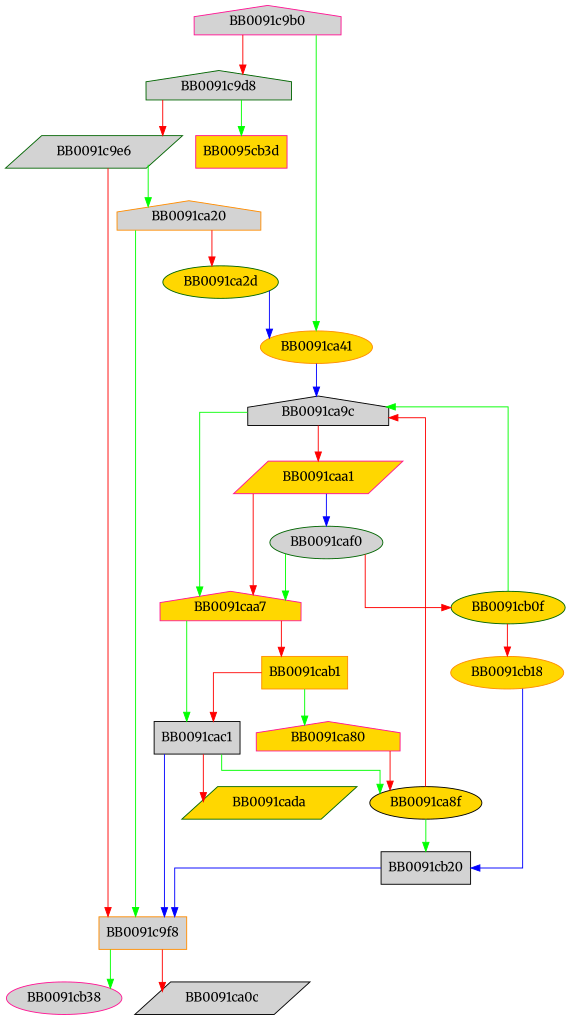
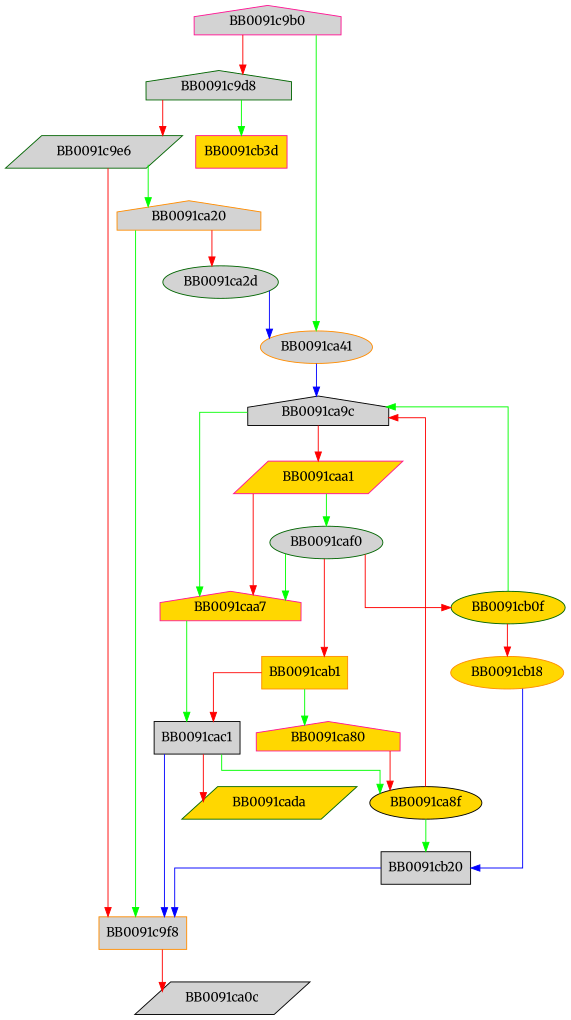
node "BB0095cb3d": label "BB0095cb3d" -> "BB0091cb3d"
node "BB0091ca2d": fillcolor gold -> lightgrey
node "BB0091ca41": fillcolor gold -> lightgrey
edge "BB0091caa1" -> "BB0091caf0": color blue -> green
edge "BB0091caa7" -> "BB0091cab1": now "BB0091caf0" -> "BB0091cab1"
node "BB0091cb38": removed
